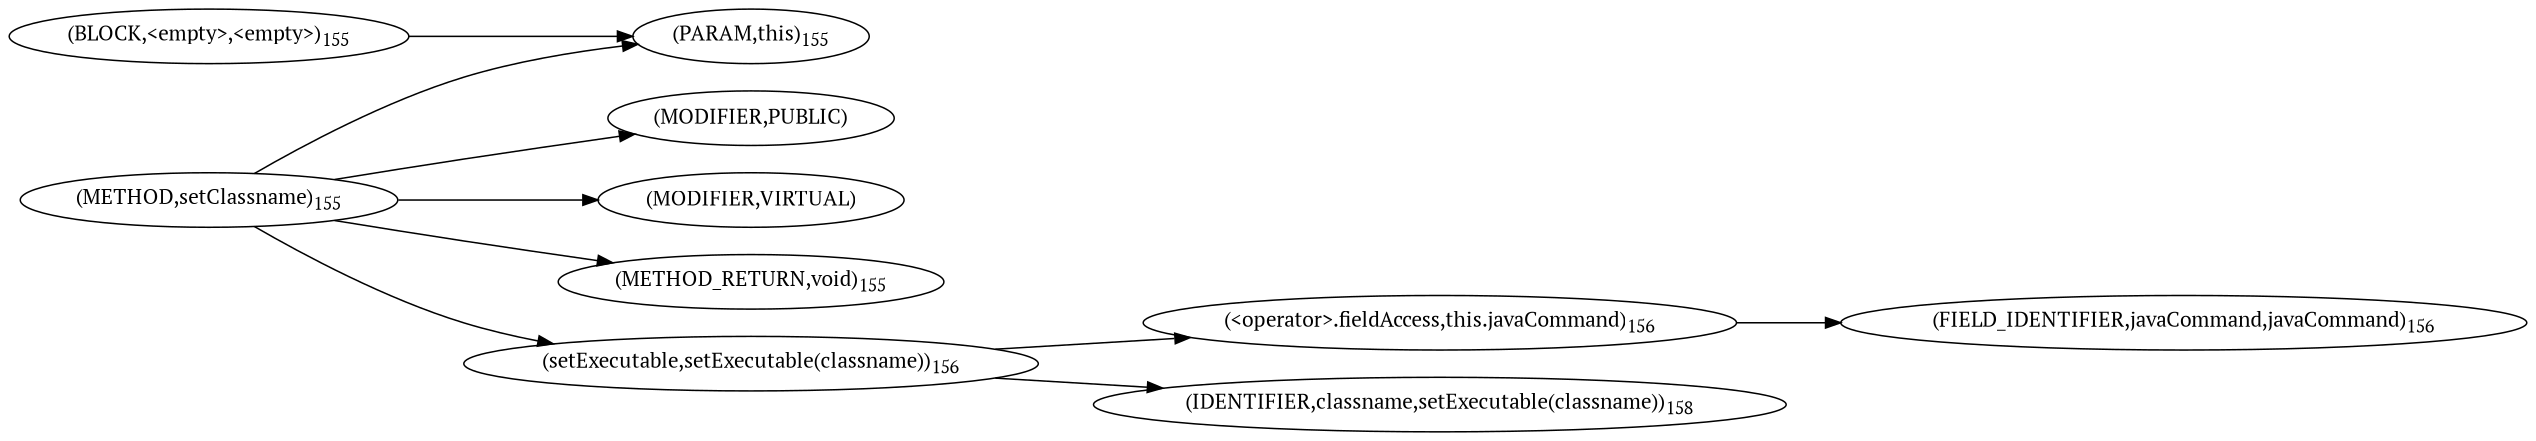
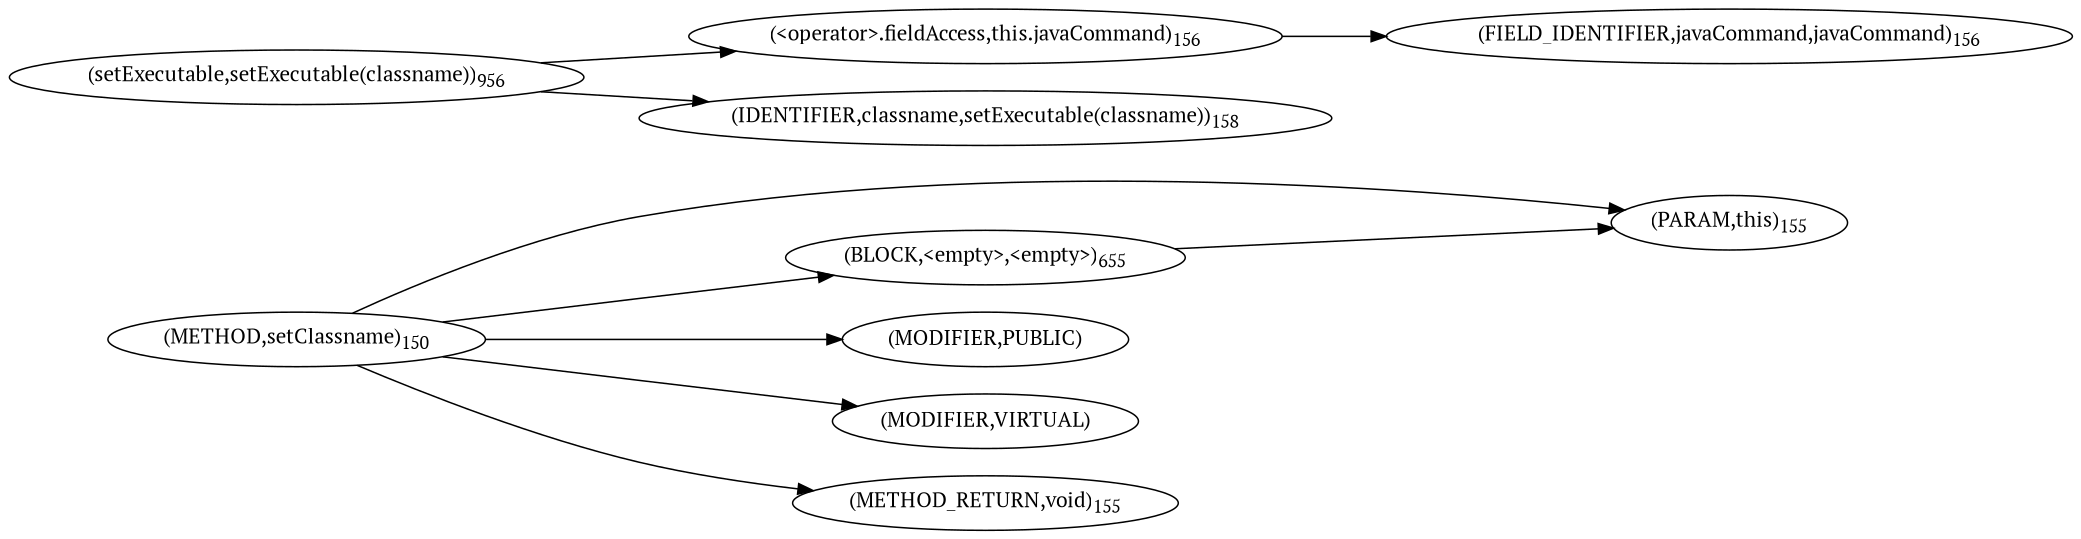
node "(BLOCK,<empty>,<empty>)": text "155" -> "655"
node "(METHOD,setClassname)": text "155" -> "150"
edge "(METHOD,setClassname)" -> "(setExecutable,setExecutable(classname))": now "(METHOD,setClassname)" -> "(BLOCK,<empty>,<empty>)"
node "(setExecutable,setExecutable(classname))": text "156" -> "956"
